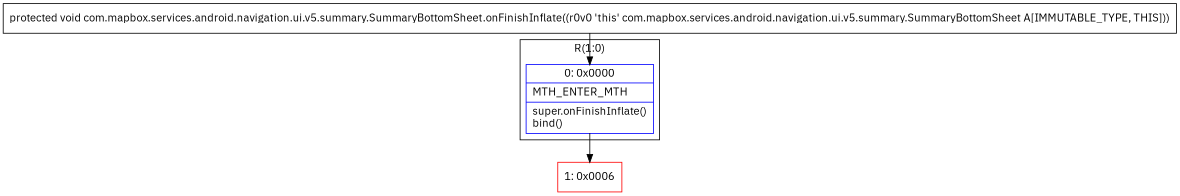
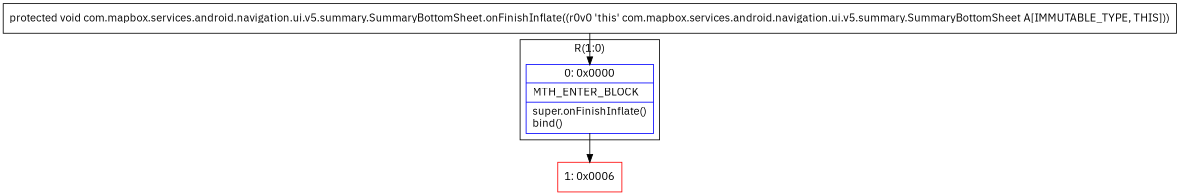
node "0: 0x0000": text "MTH_ENTER_MTH" -> "MTH_ENTER_BLOCK"
